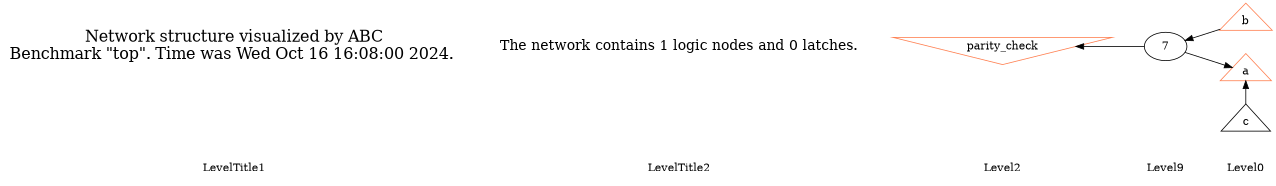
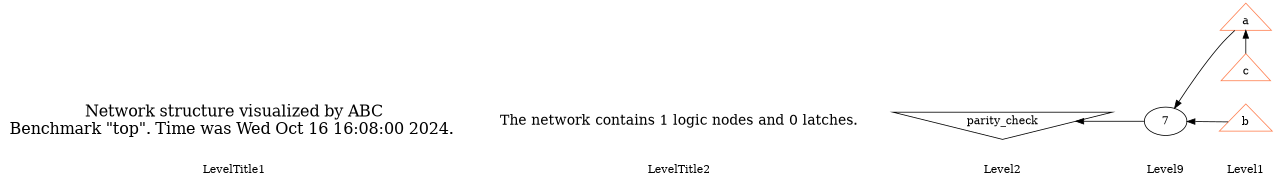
node "parity_check": color coral -> black
edge "7" -> "a": reversed
node "c": color black -> coral
node "Level0": label "Level0" -> "Level1"
